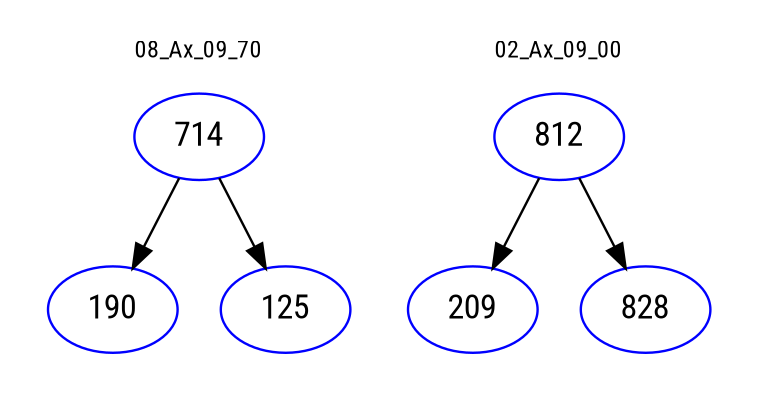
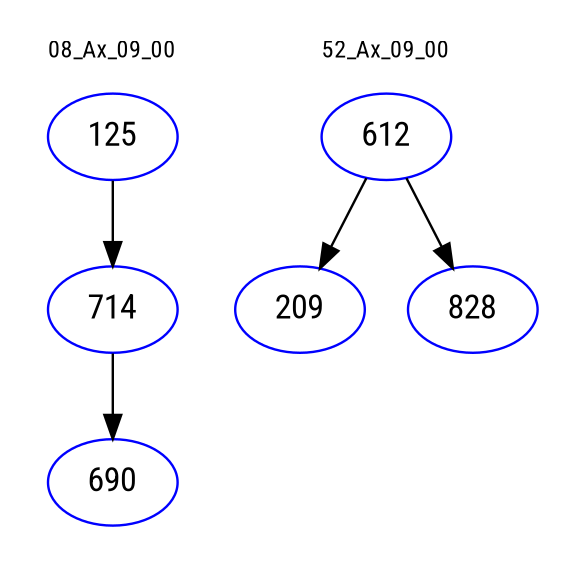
cluster "08_Ax_09_70": label "08_Ax_09_70" -> "08_Ax_09_00"
cluster "02_Ax_09_00": label "02_Ax_09_00" -> "52_Ax_09_00"
node "812": label "812" -> "612"
edge "714" -> "125": reversed
node "190": label "190" -> "690"
